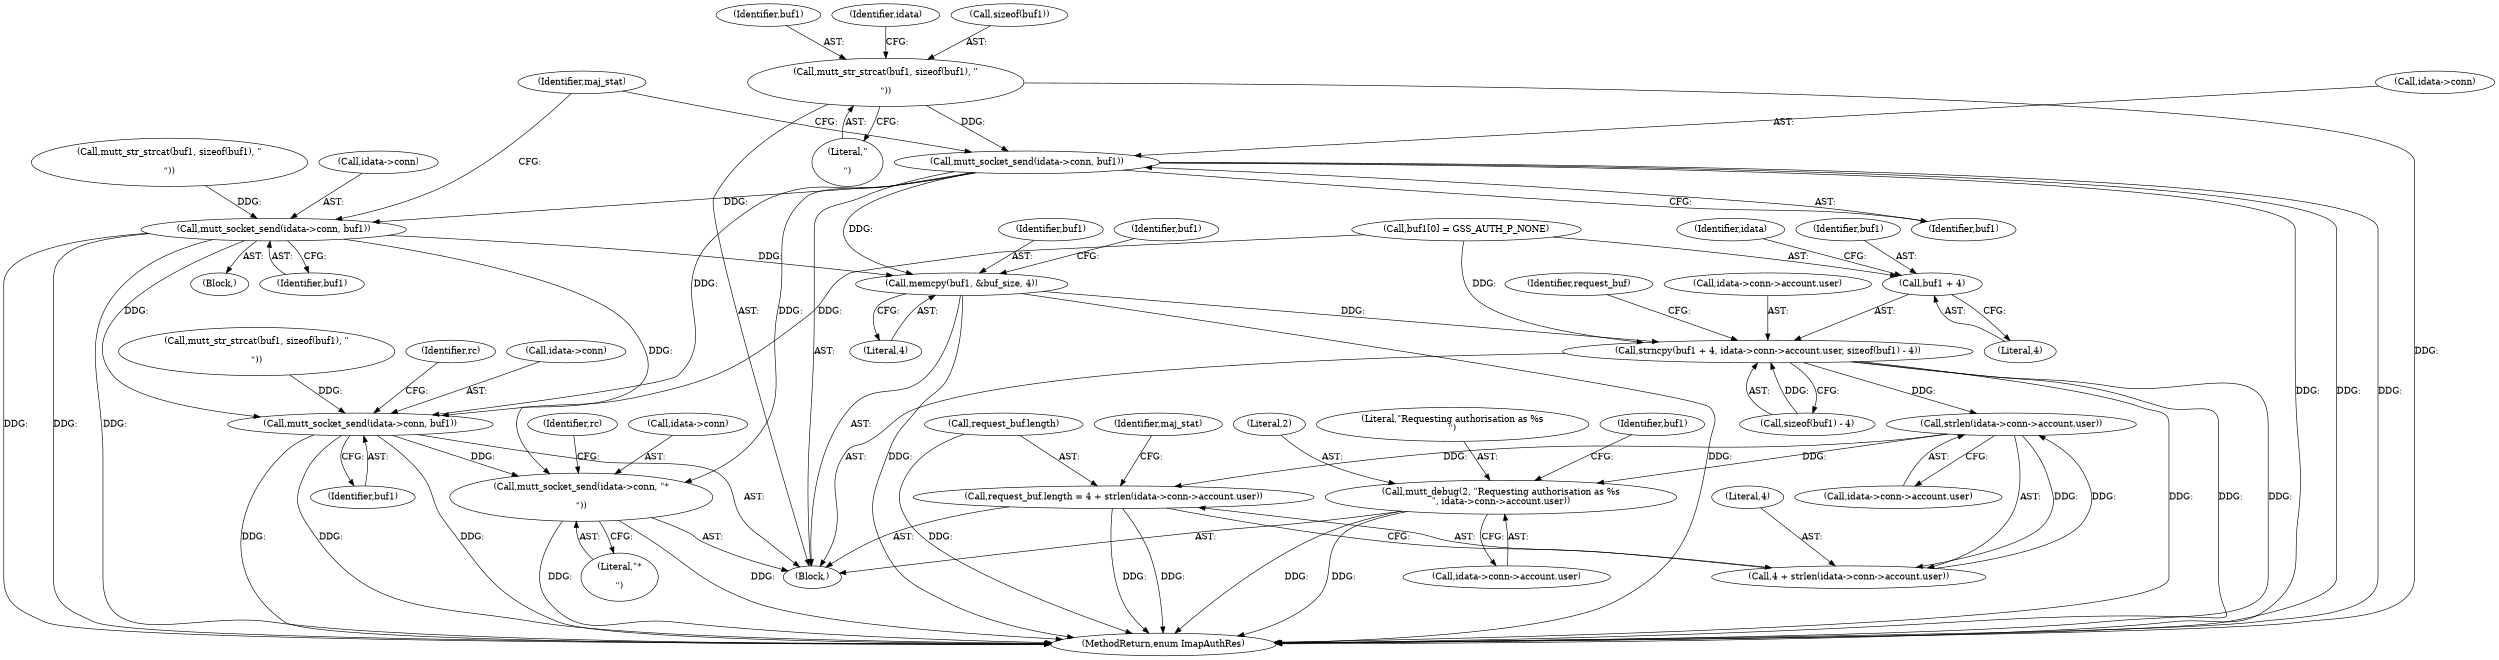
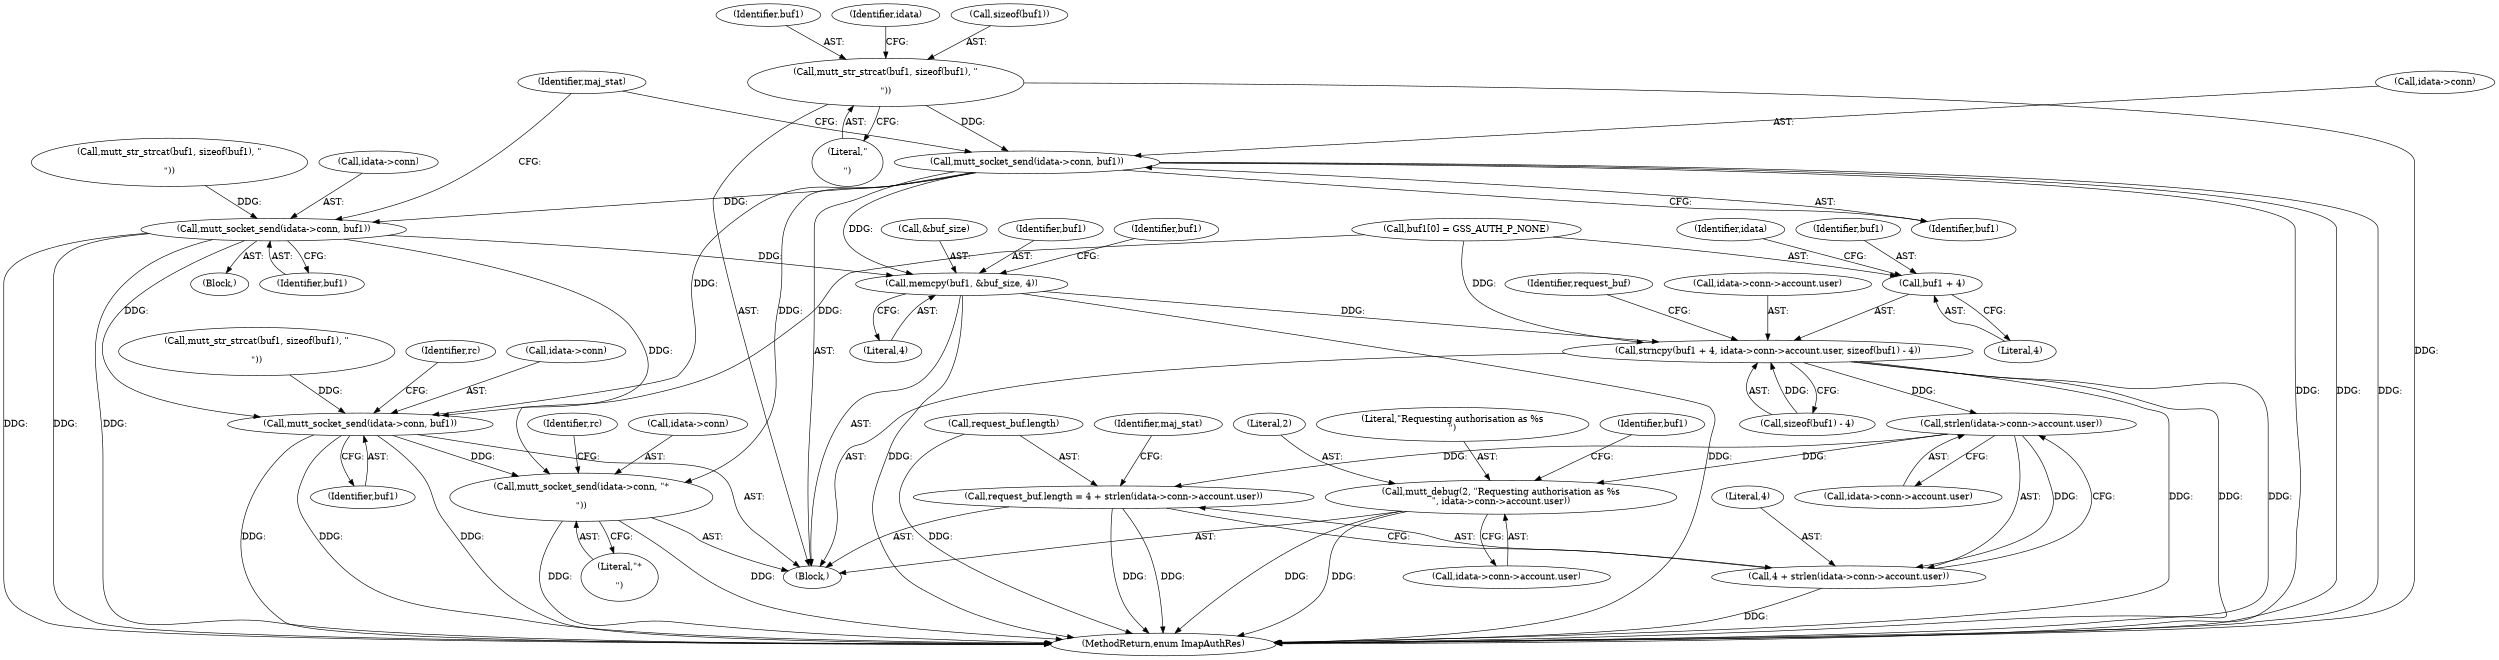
node "(Call,&buf_size)": added
edge "(Call,4 + strlen(idata->conn->account.user))" -> "(Call,strlen(idata->conn->account.user))": label "DDG: " -> "CFG: "
edge "(Call,4 + strlen(idata->conn->account.user))" -> "(MethodReturn,enum ImapAuthRes)": added, label "DDG:"
